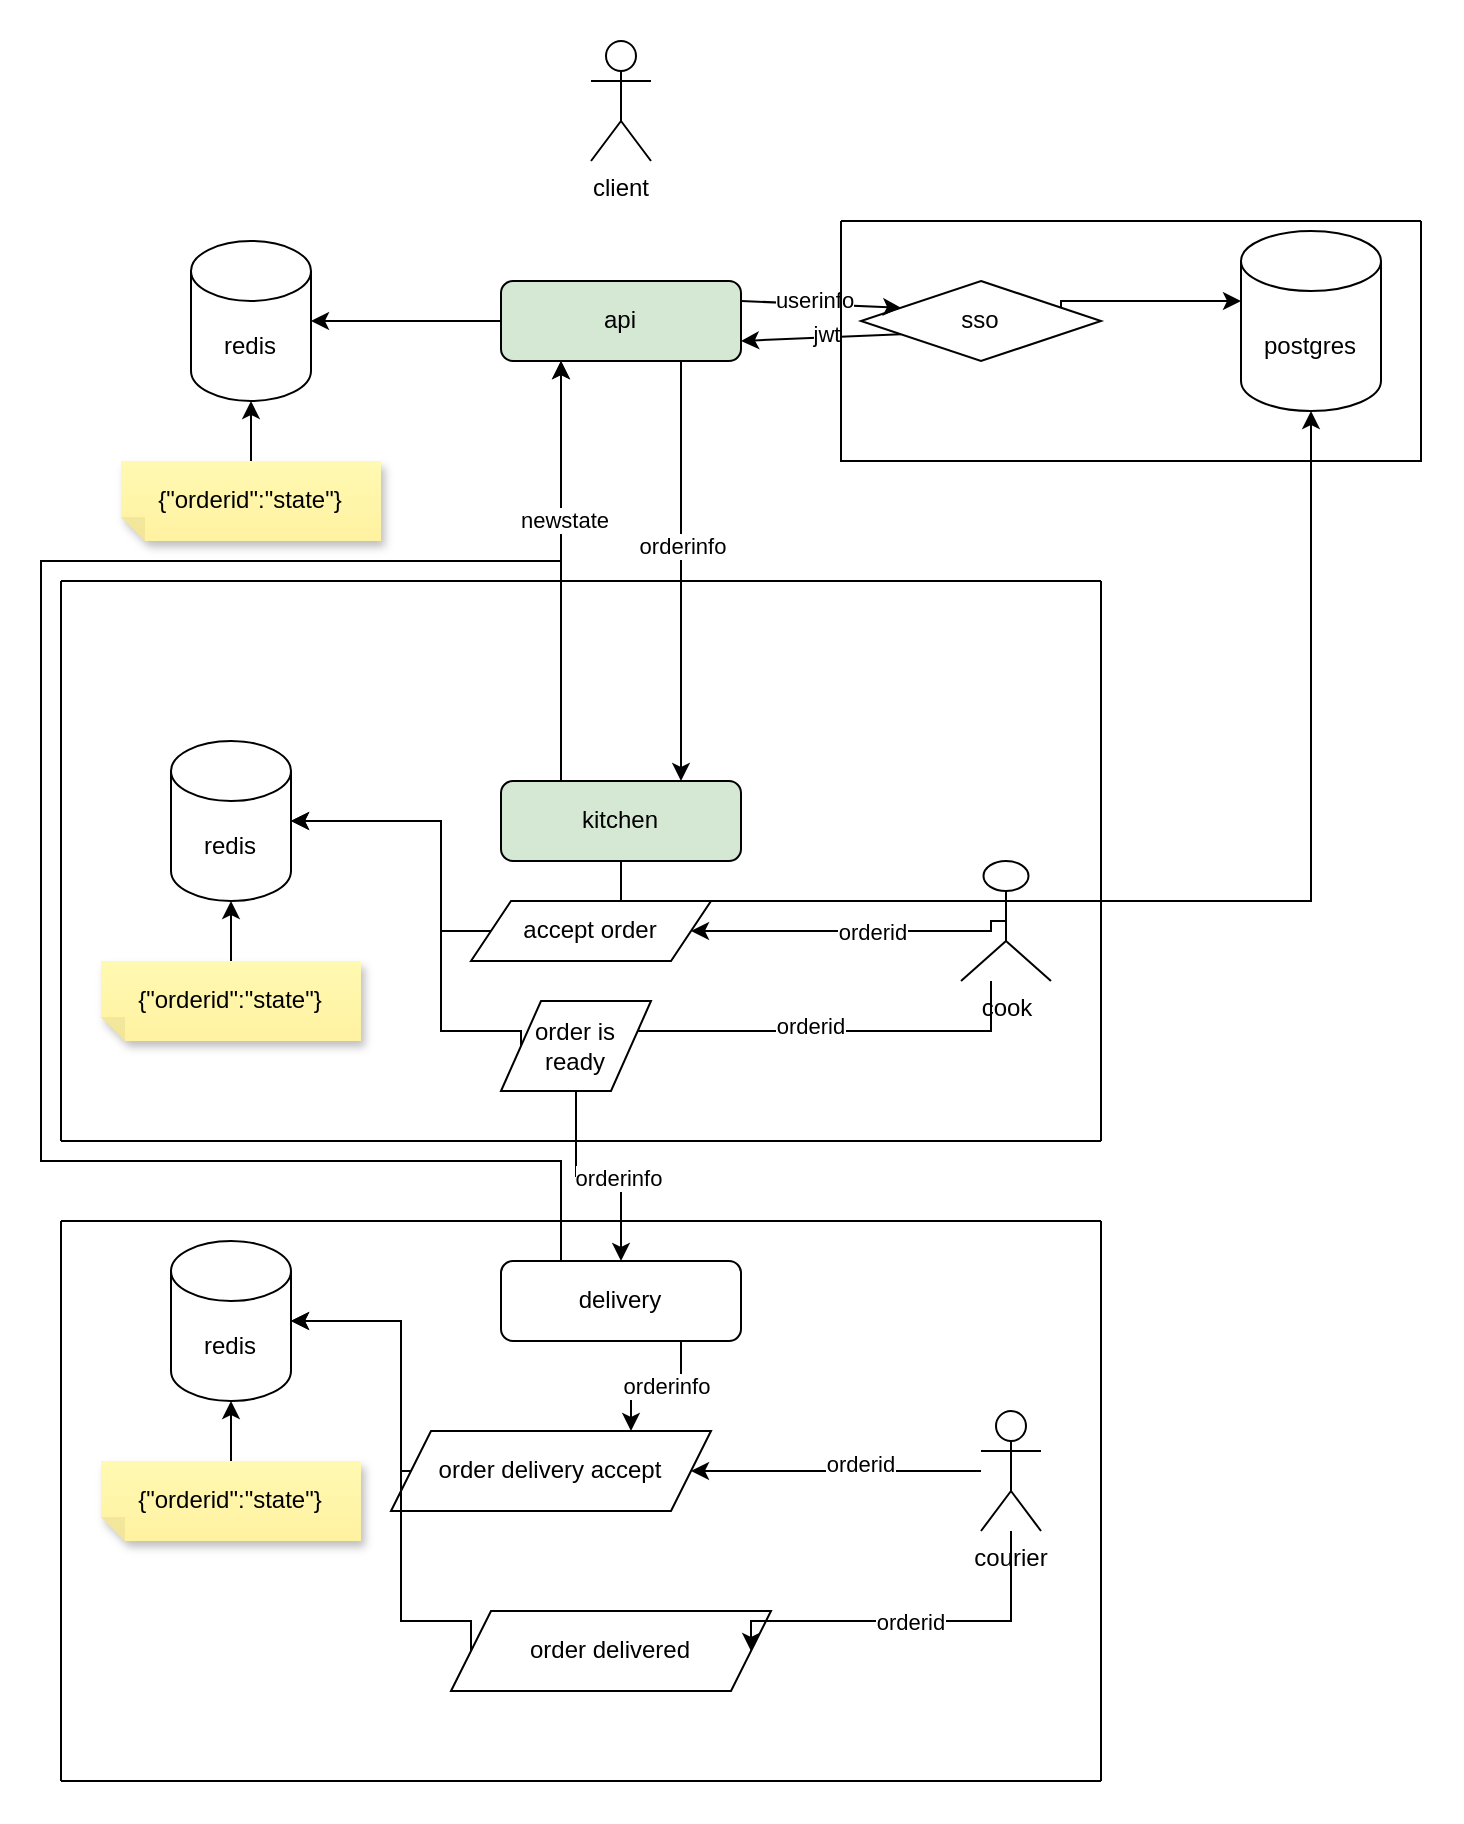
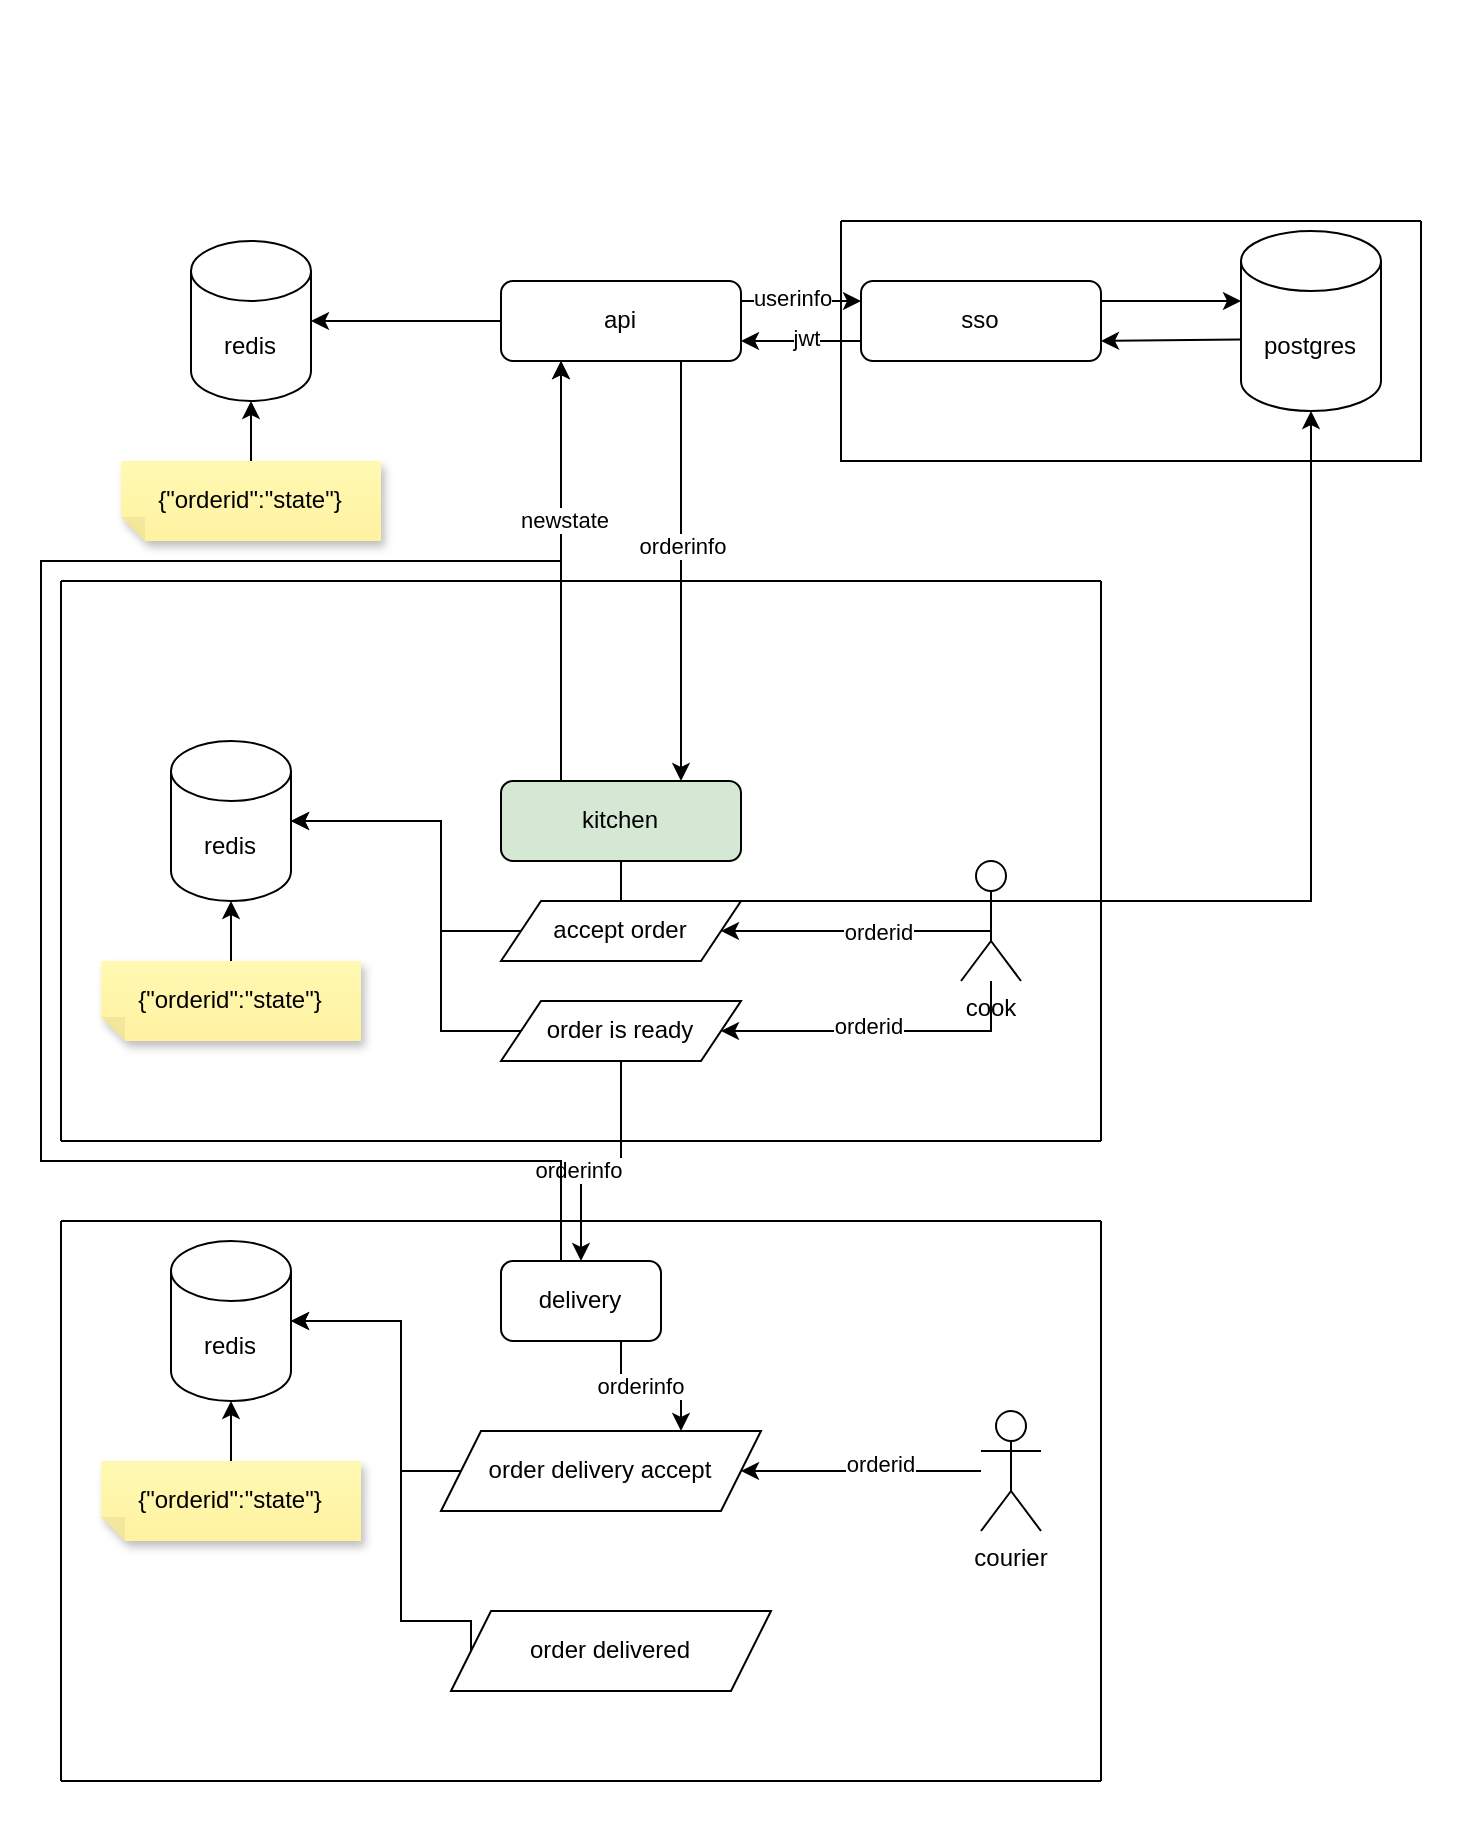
node "client": removed
node "api": fillcolor #d5e8d4 -> #ffffff
node "sso": shape diamond -> rounded rectangle
edge "postgres" -> "sso": added
node "cook": size 90x120 -> 60x120
node "accept order": moved (591, 931) -> (621, 931)
node "order is ready": size 150x90 -> 240x60
node "delivery": size 240x80 -> 160x80
node "order delivery accept": moved (551, 1471) -> (601, 1471)
edge "courier" -> "order delivered": removed, label "orderid"
